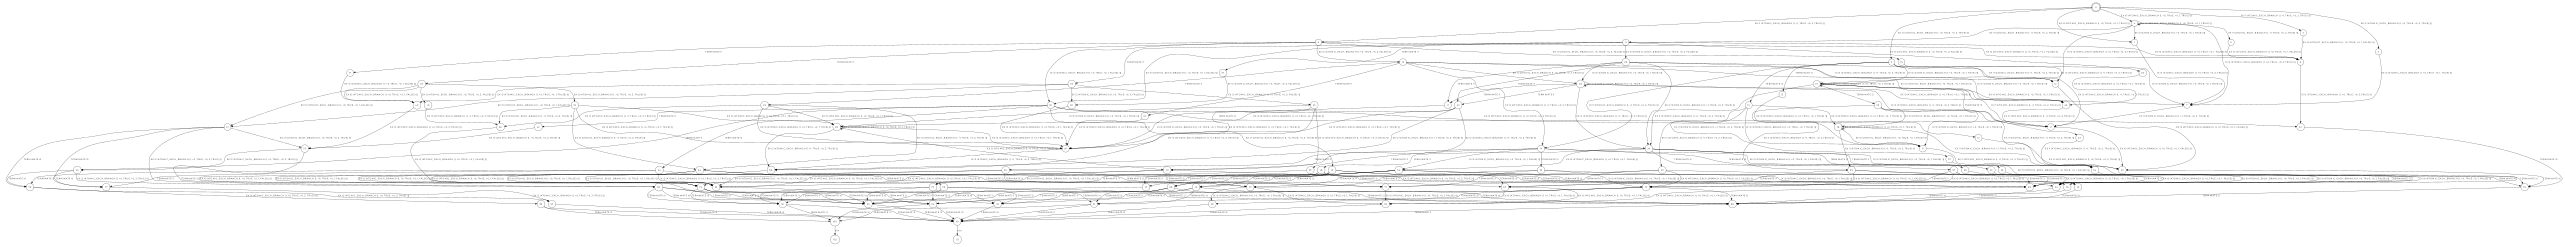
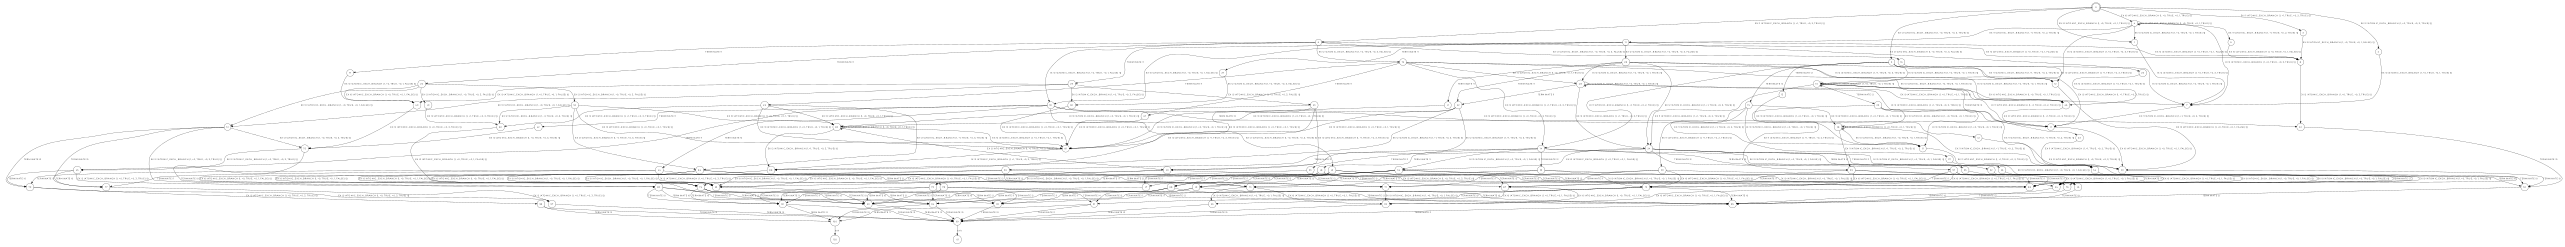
edge "48" -> "61": removed, label "TERMINATE !1"
edge "89" -> "87": now "33" -> "87"
edge "69" -> "91": removed, label "TERMINATE !0"
